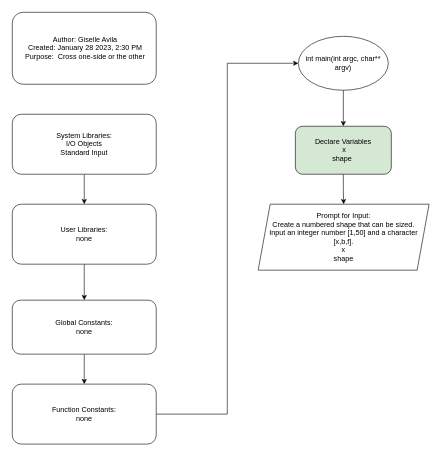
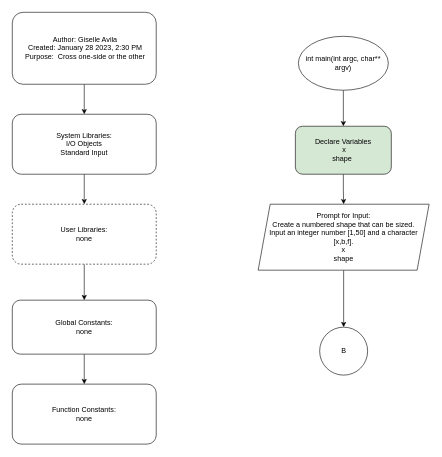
edge "Author: Giselle Avila Created: January 28 2023, 2:30 PM Purpose: Cross one-side or the other" -> "System Libraries: I/O Objects Standard Input": added
node "User Libraries: none": style solid -> dashed
edge "Prompt for Input: Create a numbered shape that can be sized. Input an integer number [1,50] and a character [x,b,f]. x shape" -> "B": added
node "B": added
edge "Function Constants: none" -> "int main(int argc, char** argv)": removed
